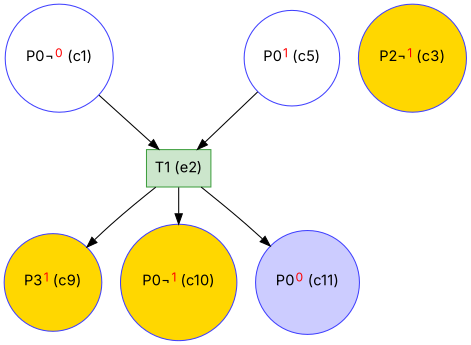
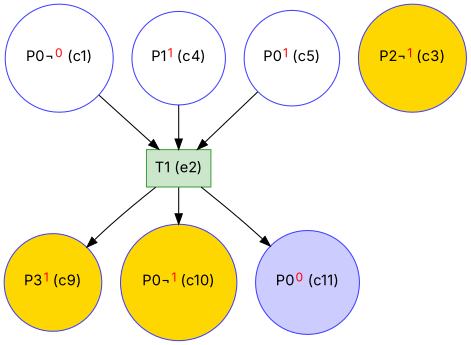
node "P1": added
